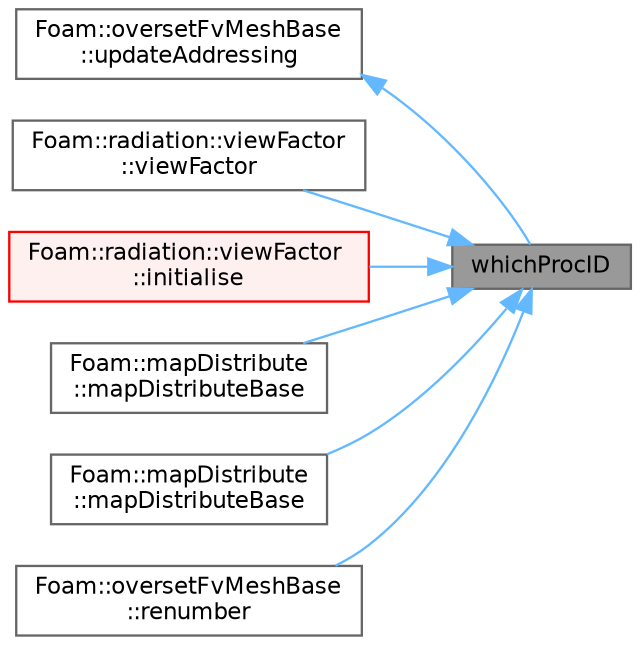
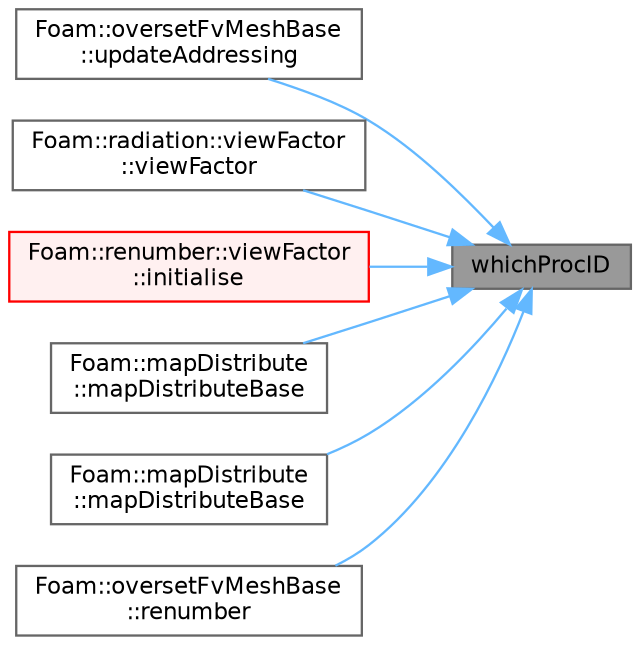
edge "whichProcID" -> "Foam::oversetFvMeshBase ::updateAddressing": reversed
node "Foam::radiation::viewFactor ::initialise": label "Foam::radiation::viewFactor ::initialise" -> "Foam::renumber::viewFactor ::initialise"
